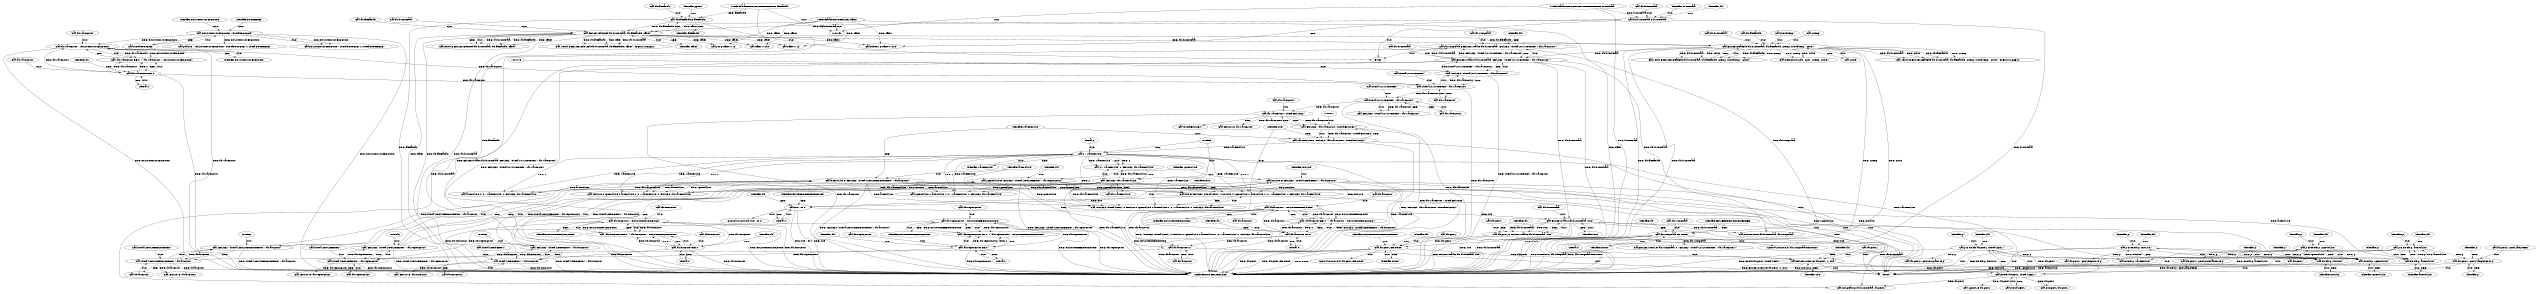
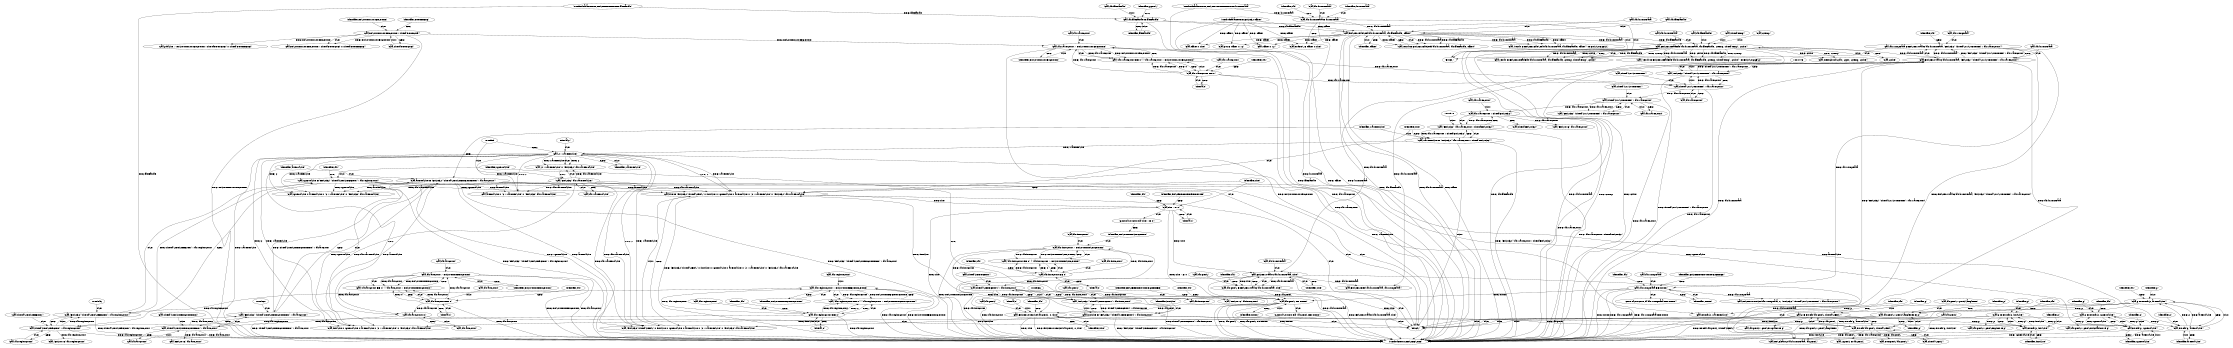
node "1000150": removed
edge "(Call,dls.instCount > DLS_MAX_INST_COUNT)" -> "(Identifier,DLS_MAX_INST_COUNT)": now "(ControlStructure,if (size <= 0))" -> "(Identifier,DLS_MAX_INST_COUNT)"
edge "(Call,PtrOfs(dls.pDLS, sizeof(S_EAS)))" -> "(Call,*ppDLS = dls.pDLS)": label "DDG: dls.pDLS" -> "DDG: dls.waveCount"
